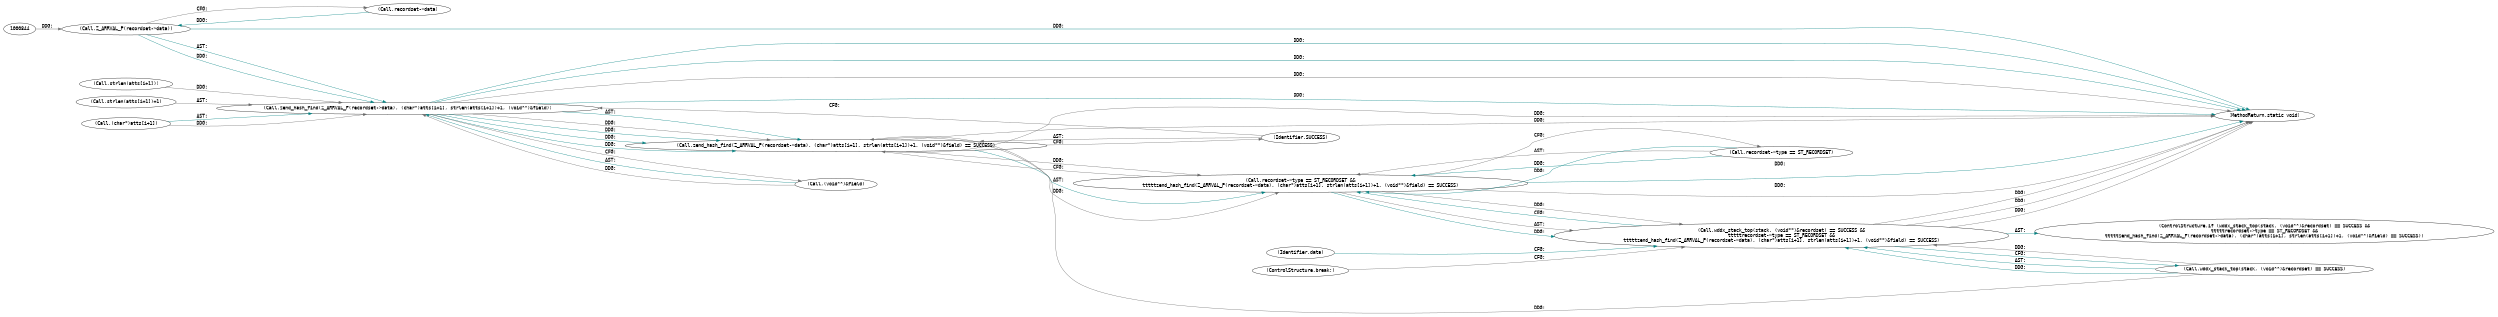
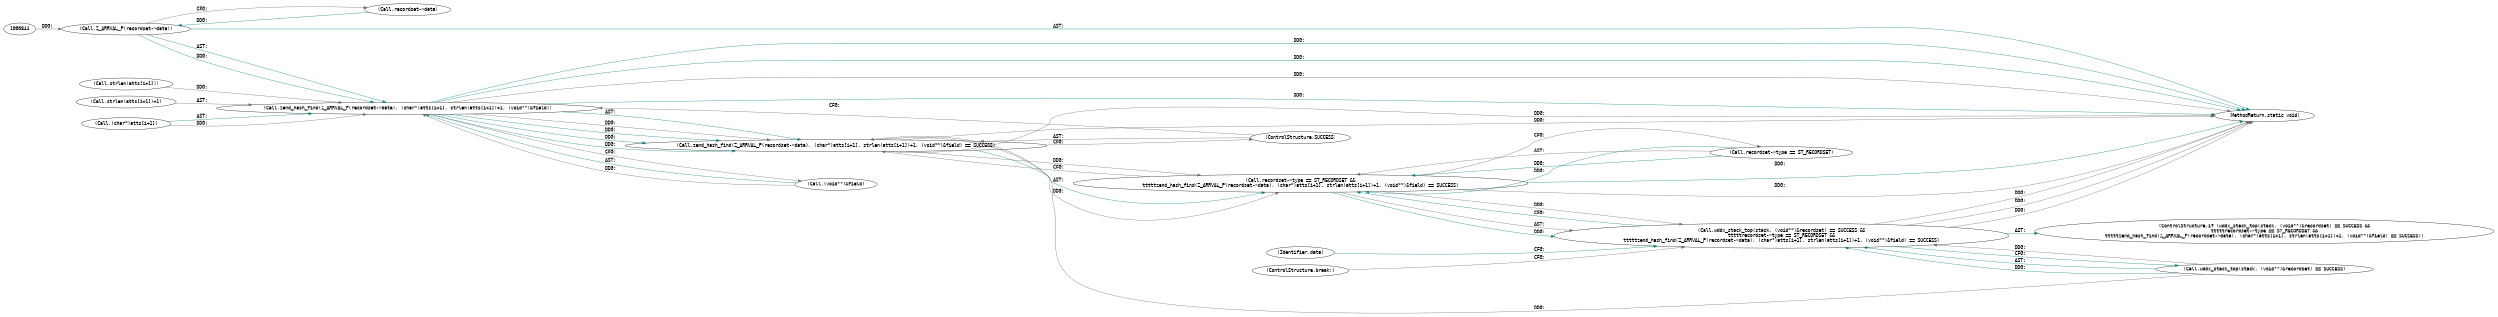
edge "(Call,Z_ARRVAL_P(recordset->data))" -> "(MethodReturn,static void)": label "DDG: " -> "AST: "
node "(Identifier,SUCCESS)": label "(Identifier,SUCCESS)" -> "(ControlStructure,SUCCESS)"
